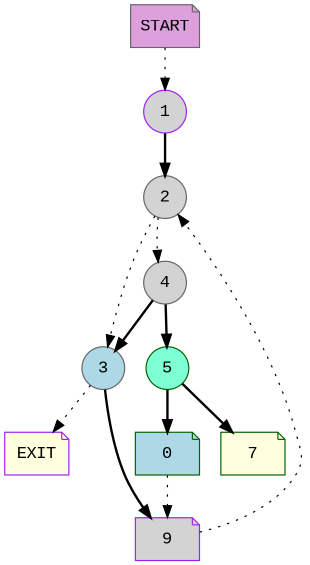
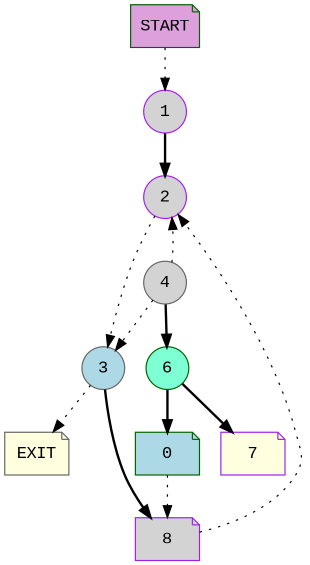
node "START": color gray40 -> darkgreen
node "2": color gray40 -> purple
edge "2" -> "4": reversed
edge "4" -> "3": style bold -> dotted
node "5": label "5" -> "6"
node "EXIT": color purple -> gray40
node "7": color darkgreen -> purple
node "9": label "9" -> "8"
